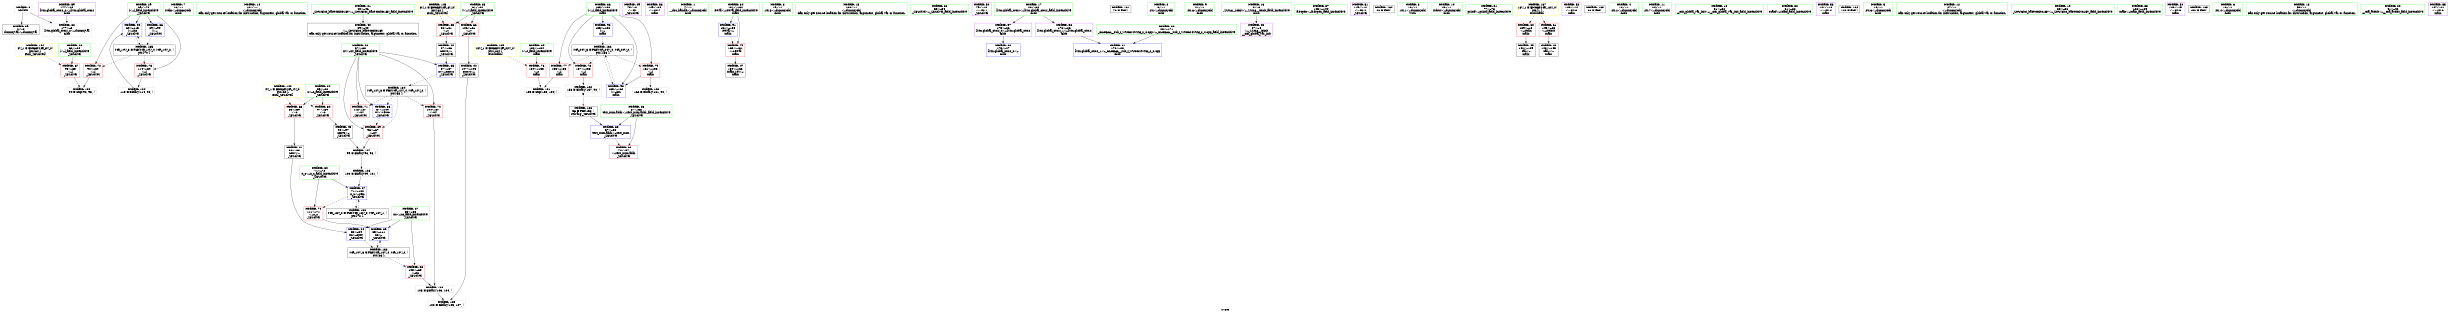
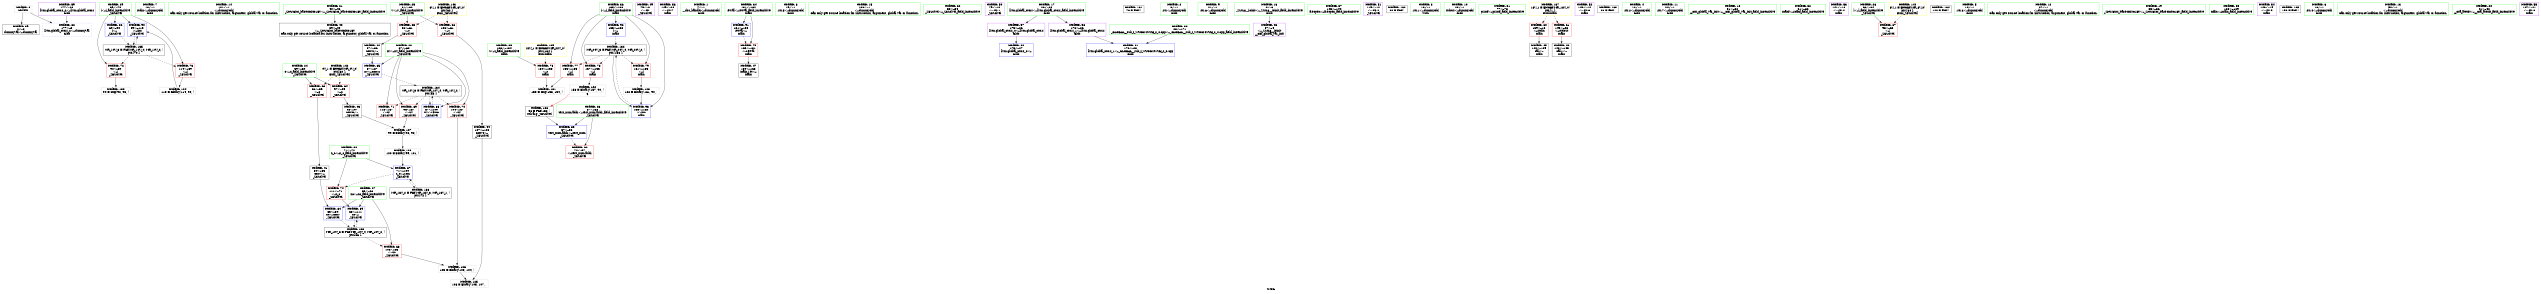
edge "NodeID: 132" -> "NodeID: 93": style dashed -> solid
edge "NodeID: 79" -> "NodeID: 93": now "NodeID: 123" -> "NodeID: 93"
edge "NodeID: 67" -> "NodeID: 130": removed
edge "NodeID: 88" -> "NodeID: 69": now "NodeID: 88" -> "NodeID: 134"
